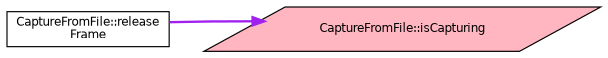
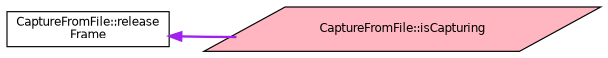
edge "CaptureFromFile::release Frame" -> "CaptureFromFile::isCapturing": reversed
